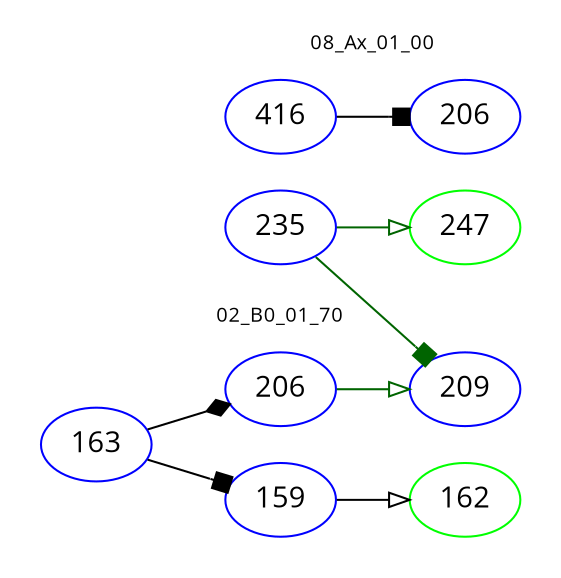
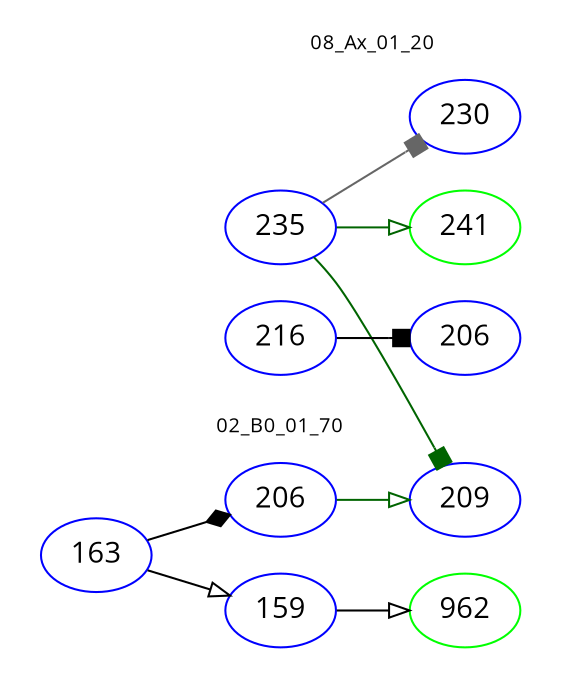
cluster "08_Ax_01_00": label "08_Ax_01_00" -> "08_Ax_01_20"
node "416": label "416" -> "216"
node "230": added
node "247": label "247" -> "241"
edge "163" -> "159": arrowhead box -> onormal
node "162": label "162" -> "962"
